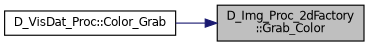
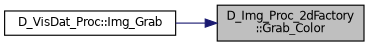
node "D_VisDat_Proc::Color_Grab": label "D_VisDat_Proc::Color_Grab" -> "D_VisDat_Proc::Img_Grab"
